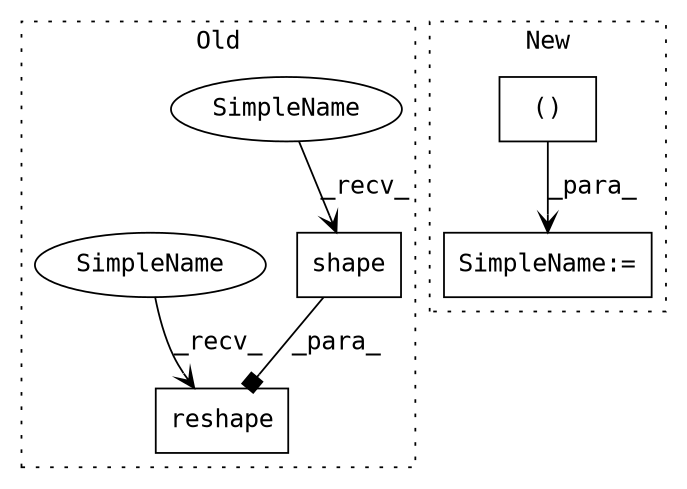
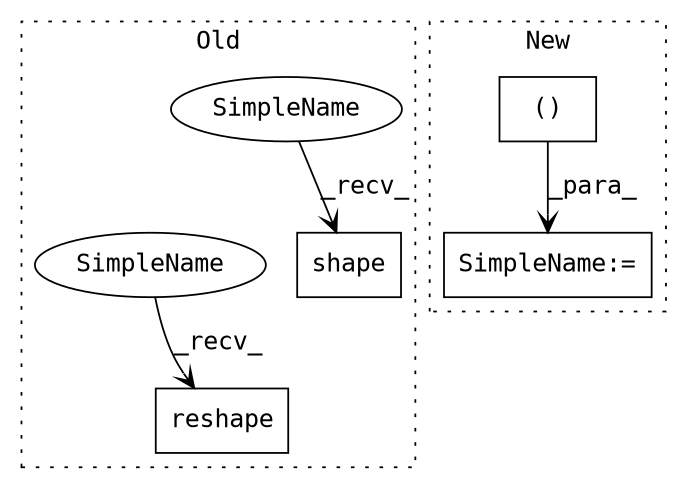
edge "shape" -> "reshape": removed, label "_para_"
